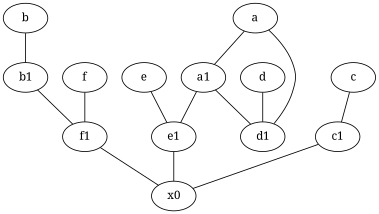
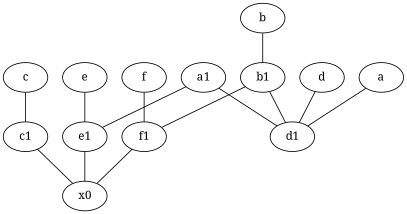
edge "a" -- "a1": removed
edge "b1" -- "d1": added
